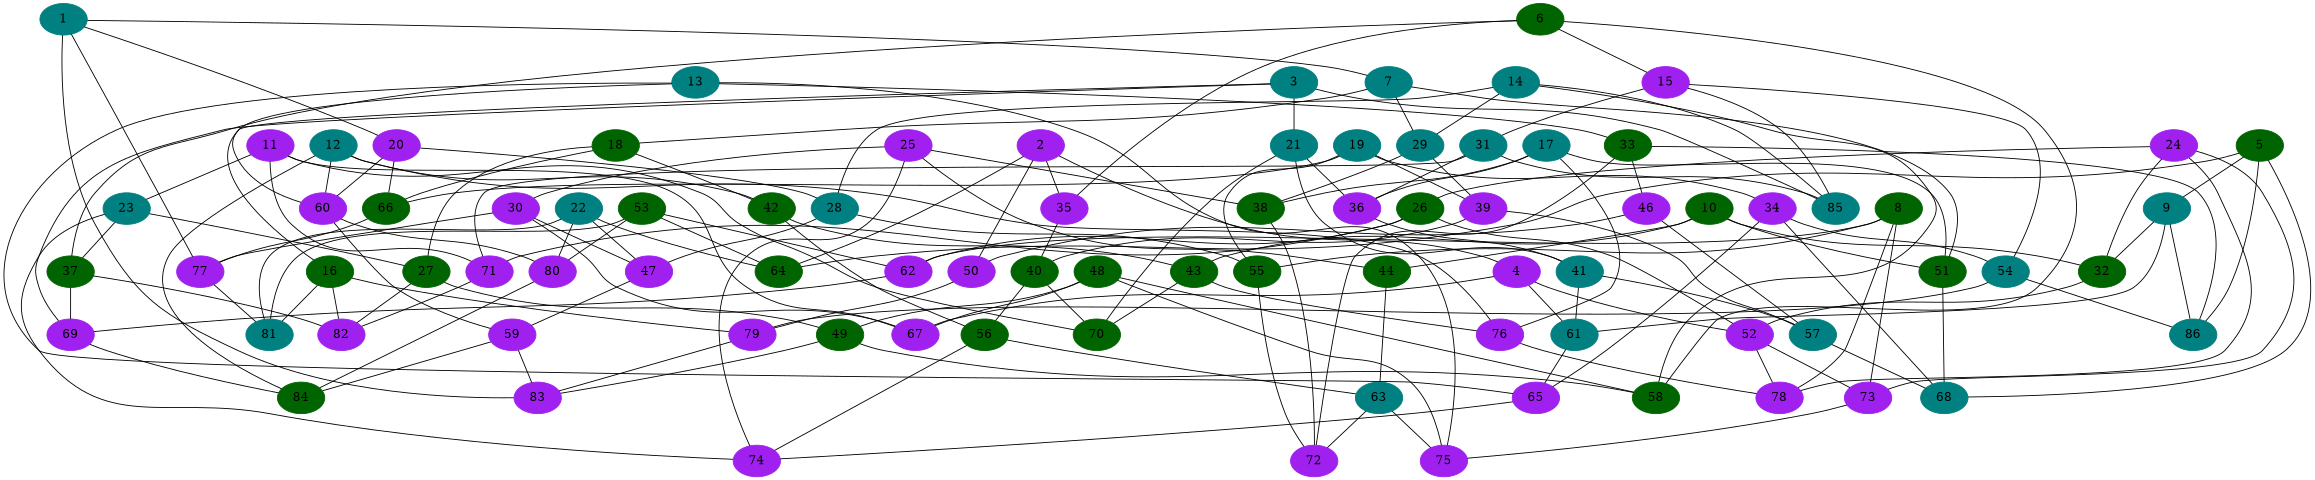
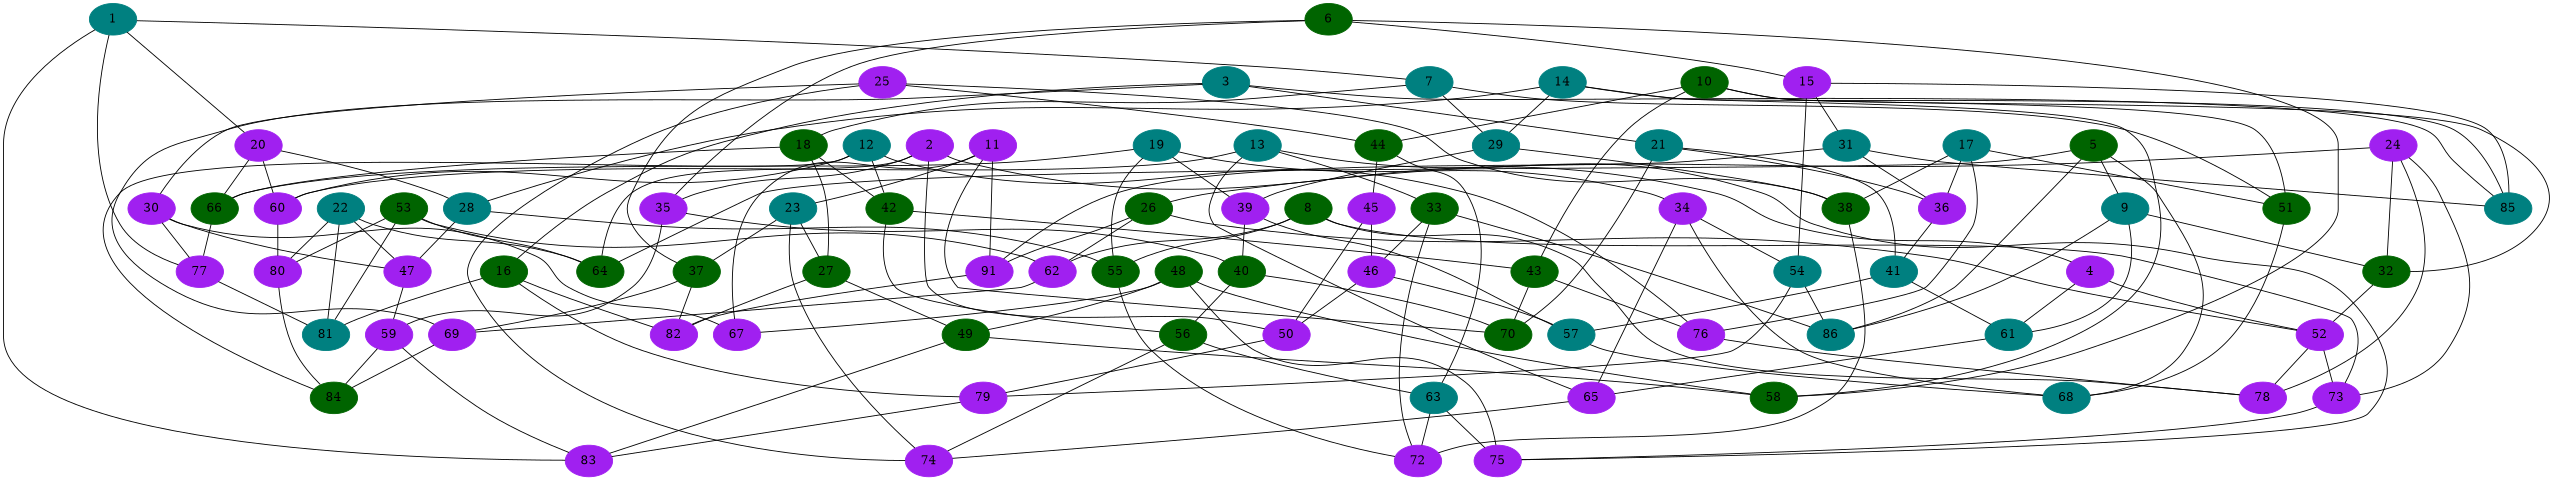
node "45": added
node "71": label "71" -> "91"
edge "4" -- "67": removed
edge "60" -- "59": now "35" -- "59"
